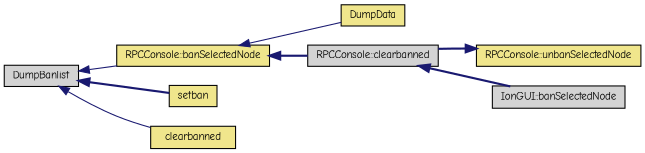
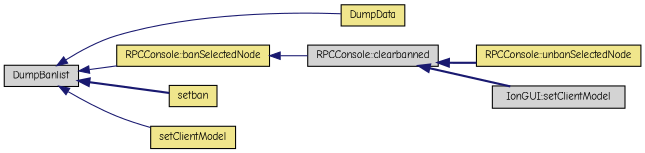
edge "DumpData" -> "RPCConsole::banSelectedNode": now "DumpData" -> "DumpBanlist"
edge "RPCConsole::clearbanned" -> "RPCConsole::unbanSelectedNode": reversed
edge "RPCConsole::clearbanned" -> "RPCConsole::banSelectedNode": style bold -> solid
node "IonGUI::banSelectedNode": label "IonGUI::banSelectedNode" -> "IonGUI::setClientModel"
node "clearbanned": label "clearbanned" -> "setClientModel"
